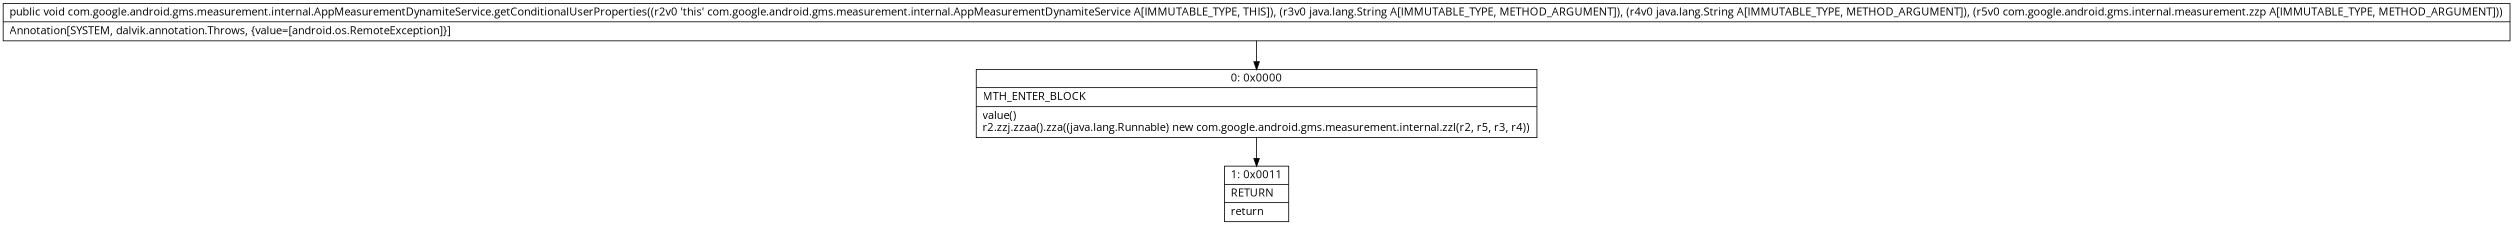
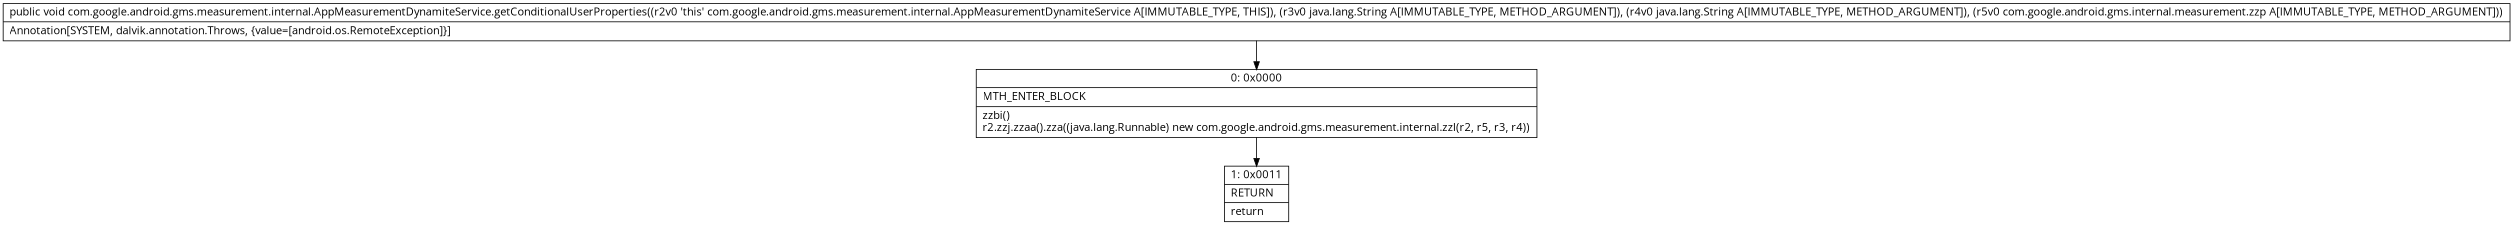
node "0: 0x0000": text "value()" -> "zzbi()"
